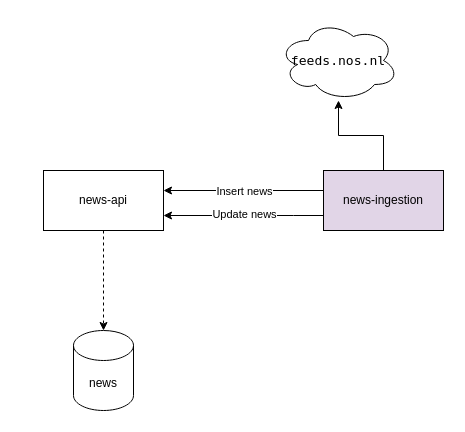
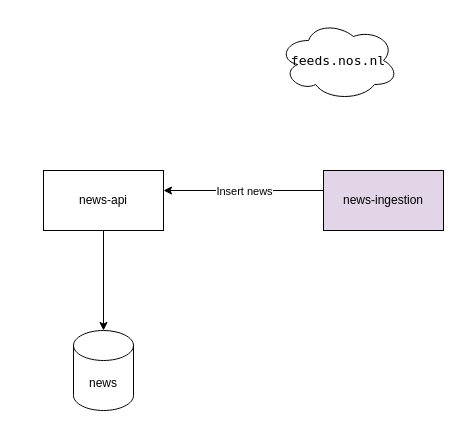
edge "news-ingestion" -> "feeds.nos.nl": removed
edge "news-ingestion" -> "news-api": removed, label "Update news"
edge "news-api" -> "news": style dashed -> solid
